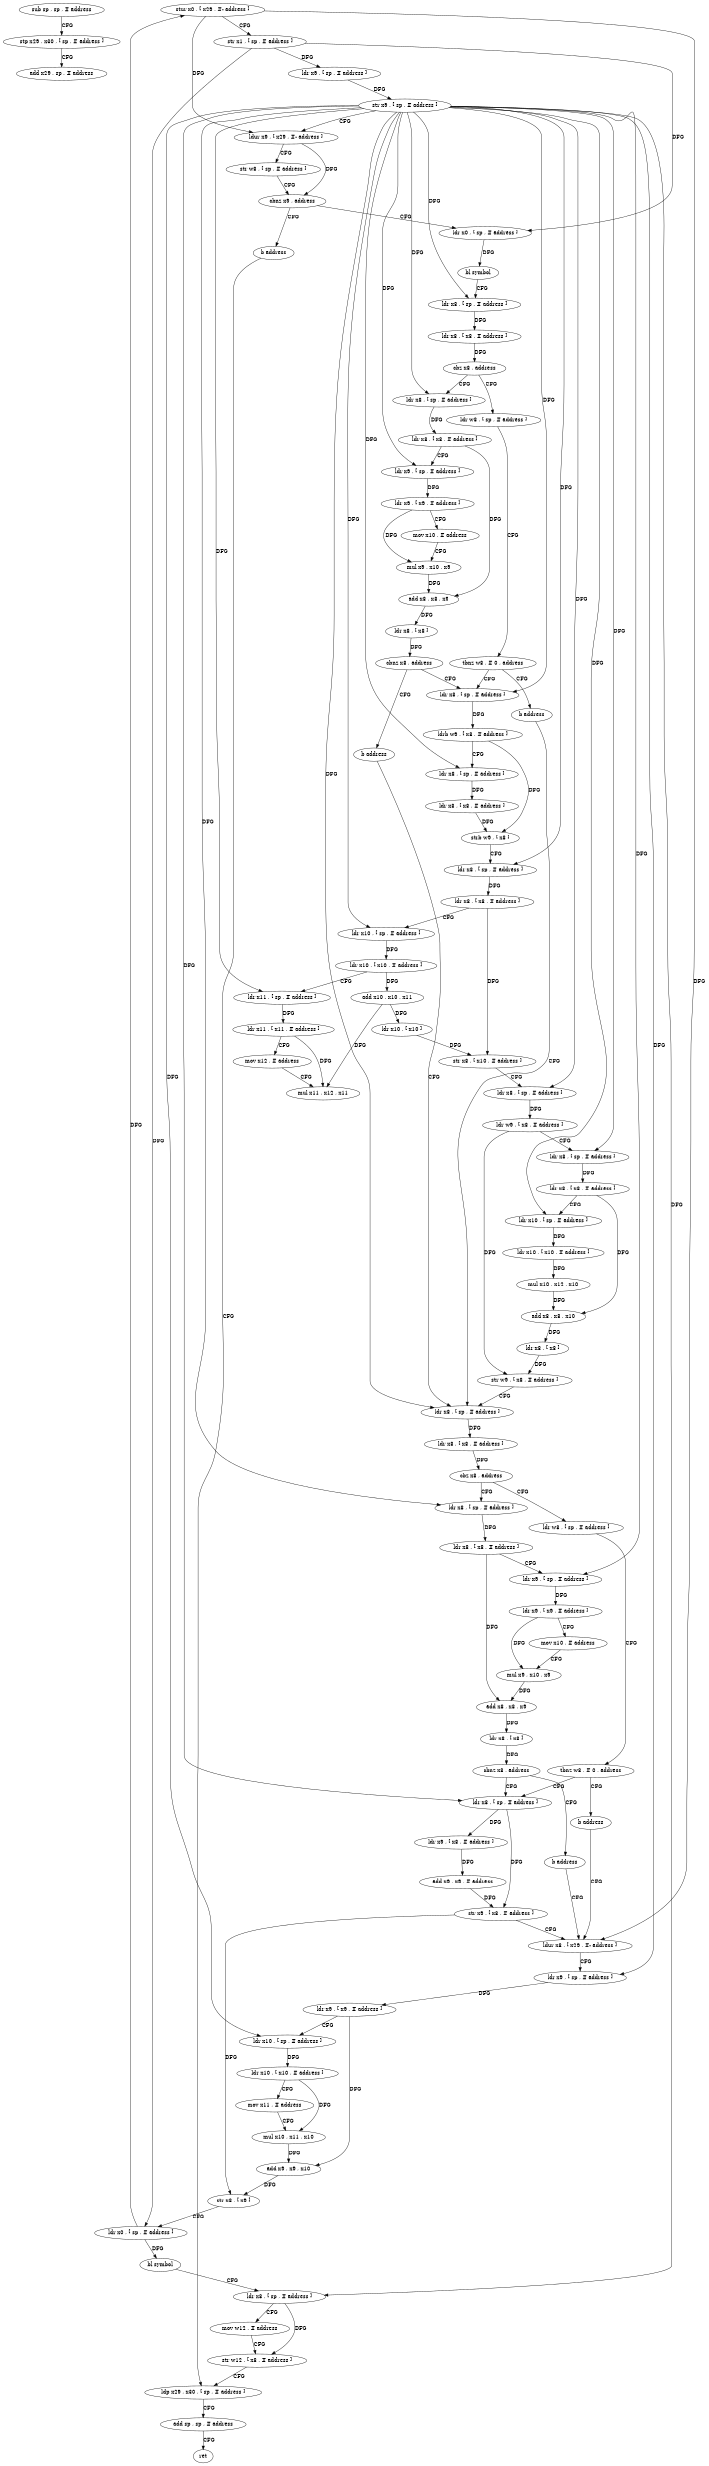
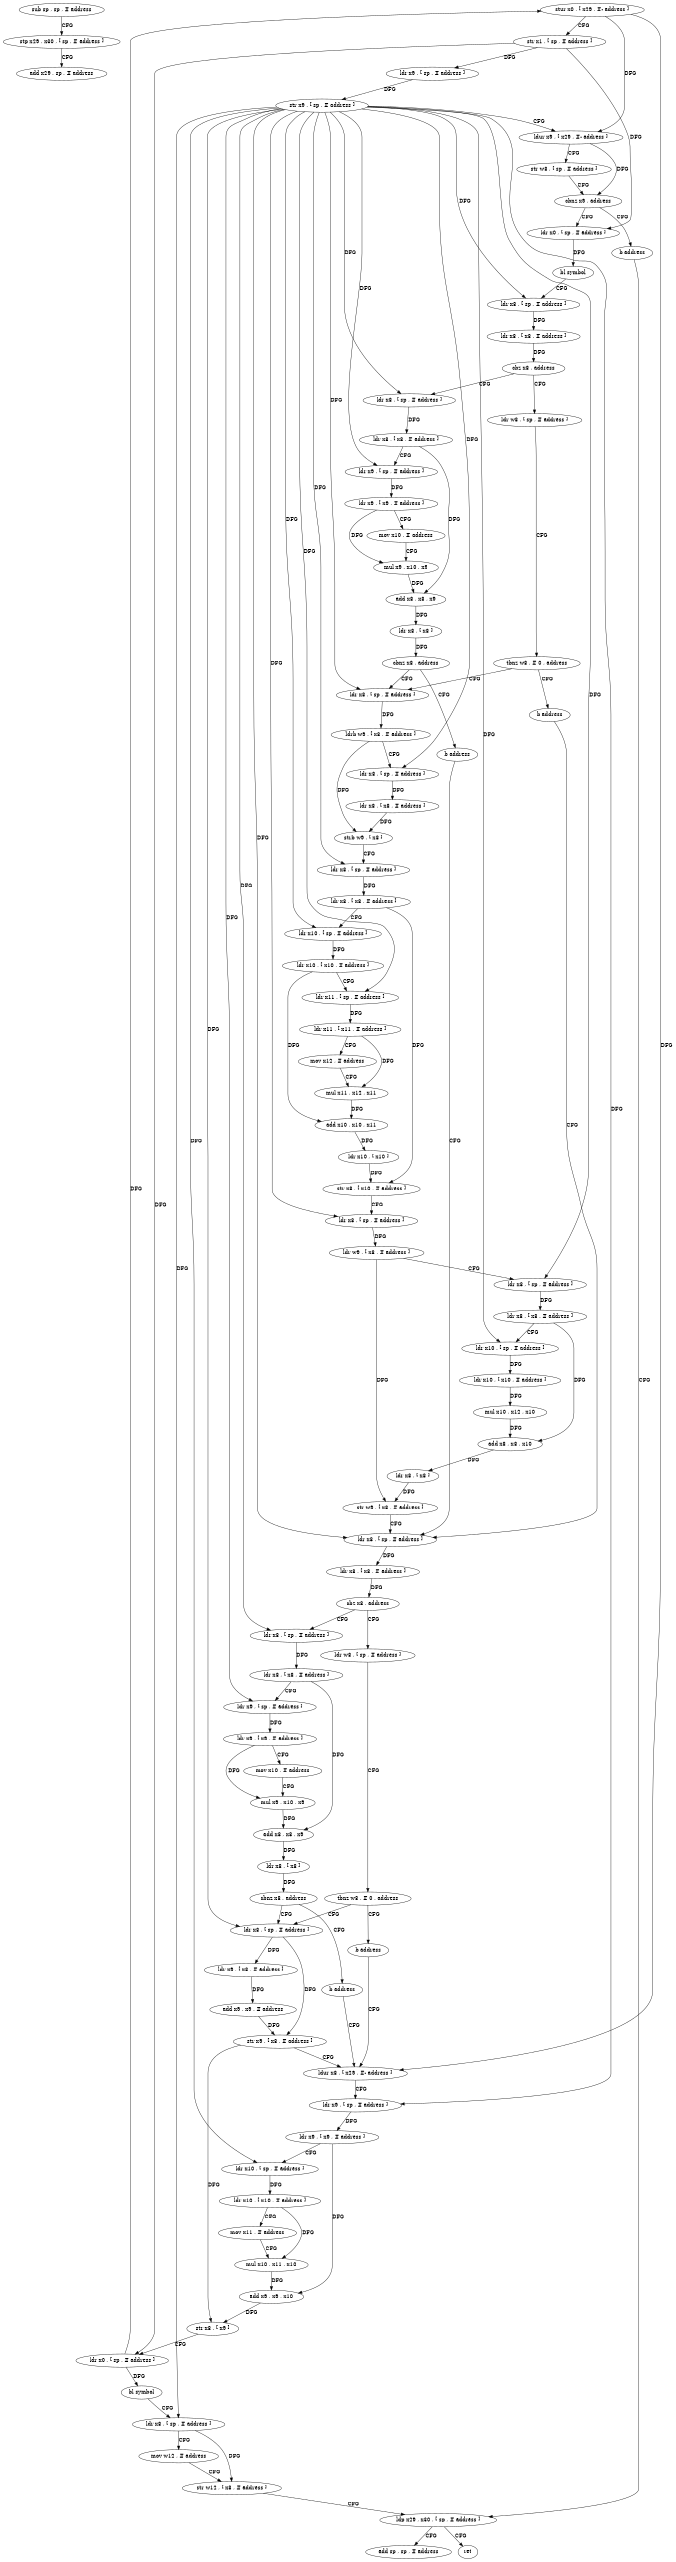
edge "add x10 , x10 , x11" -> "mul x11 , x12 , x11": reversed
edge "add sp , sp , # address" -> "ret": now "ldp x29 , x30 , [ sp , # address ]" -> "ret"
